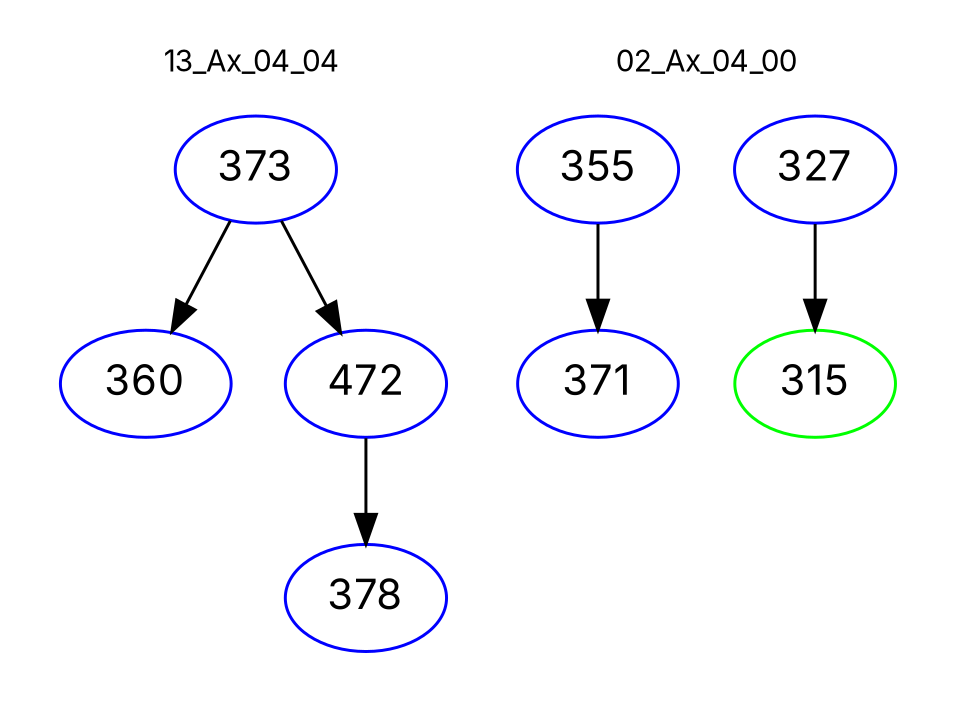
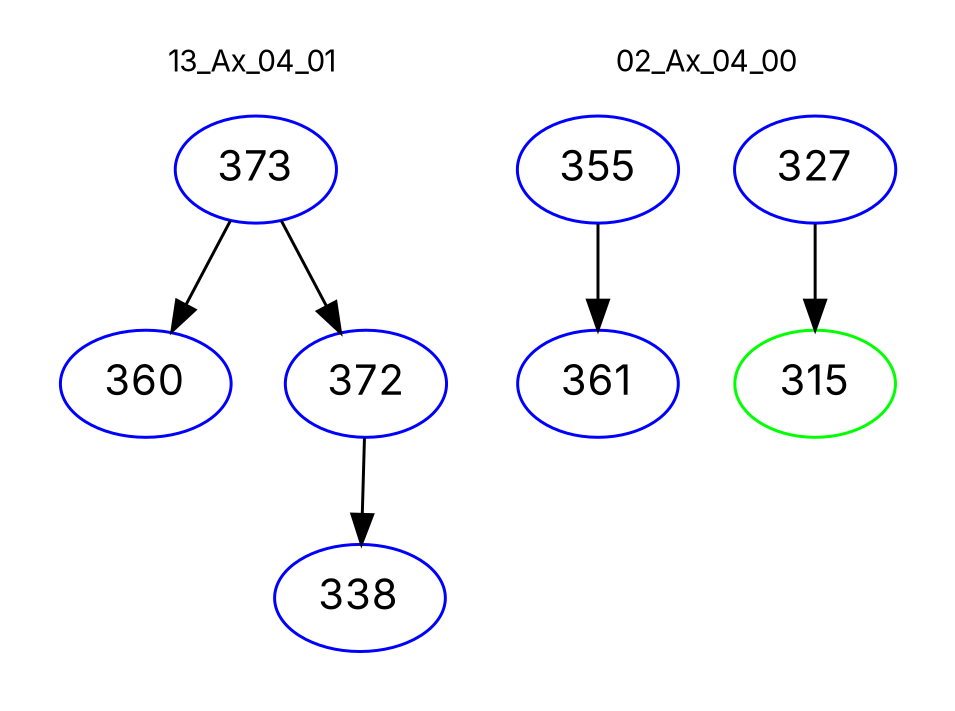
cluster "13_Ax_04_04": label "13_Ax_04_04" -> "13_Ax_04_01"
node "472": label "472" -> "372"
node "371": label "371" -> "361"
node "378": label "378" -> "338"
